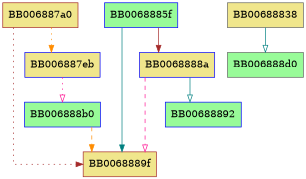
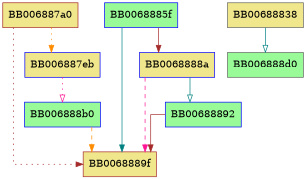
edge "BB0068888a" -> "BB0068889f": arrowhead onormal -> normal
edge "BB00688892" -> "BB0068889f": added
